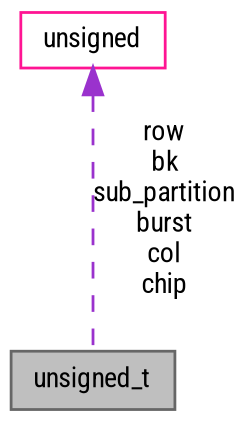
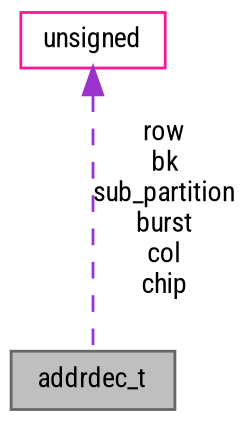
node "unsigned_t": label "unsigned_t" -> "addrdec_t"
